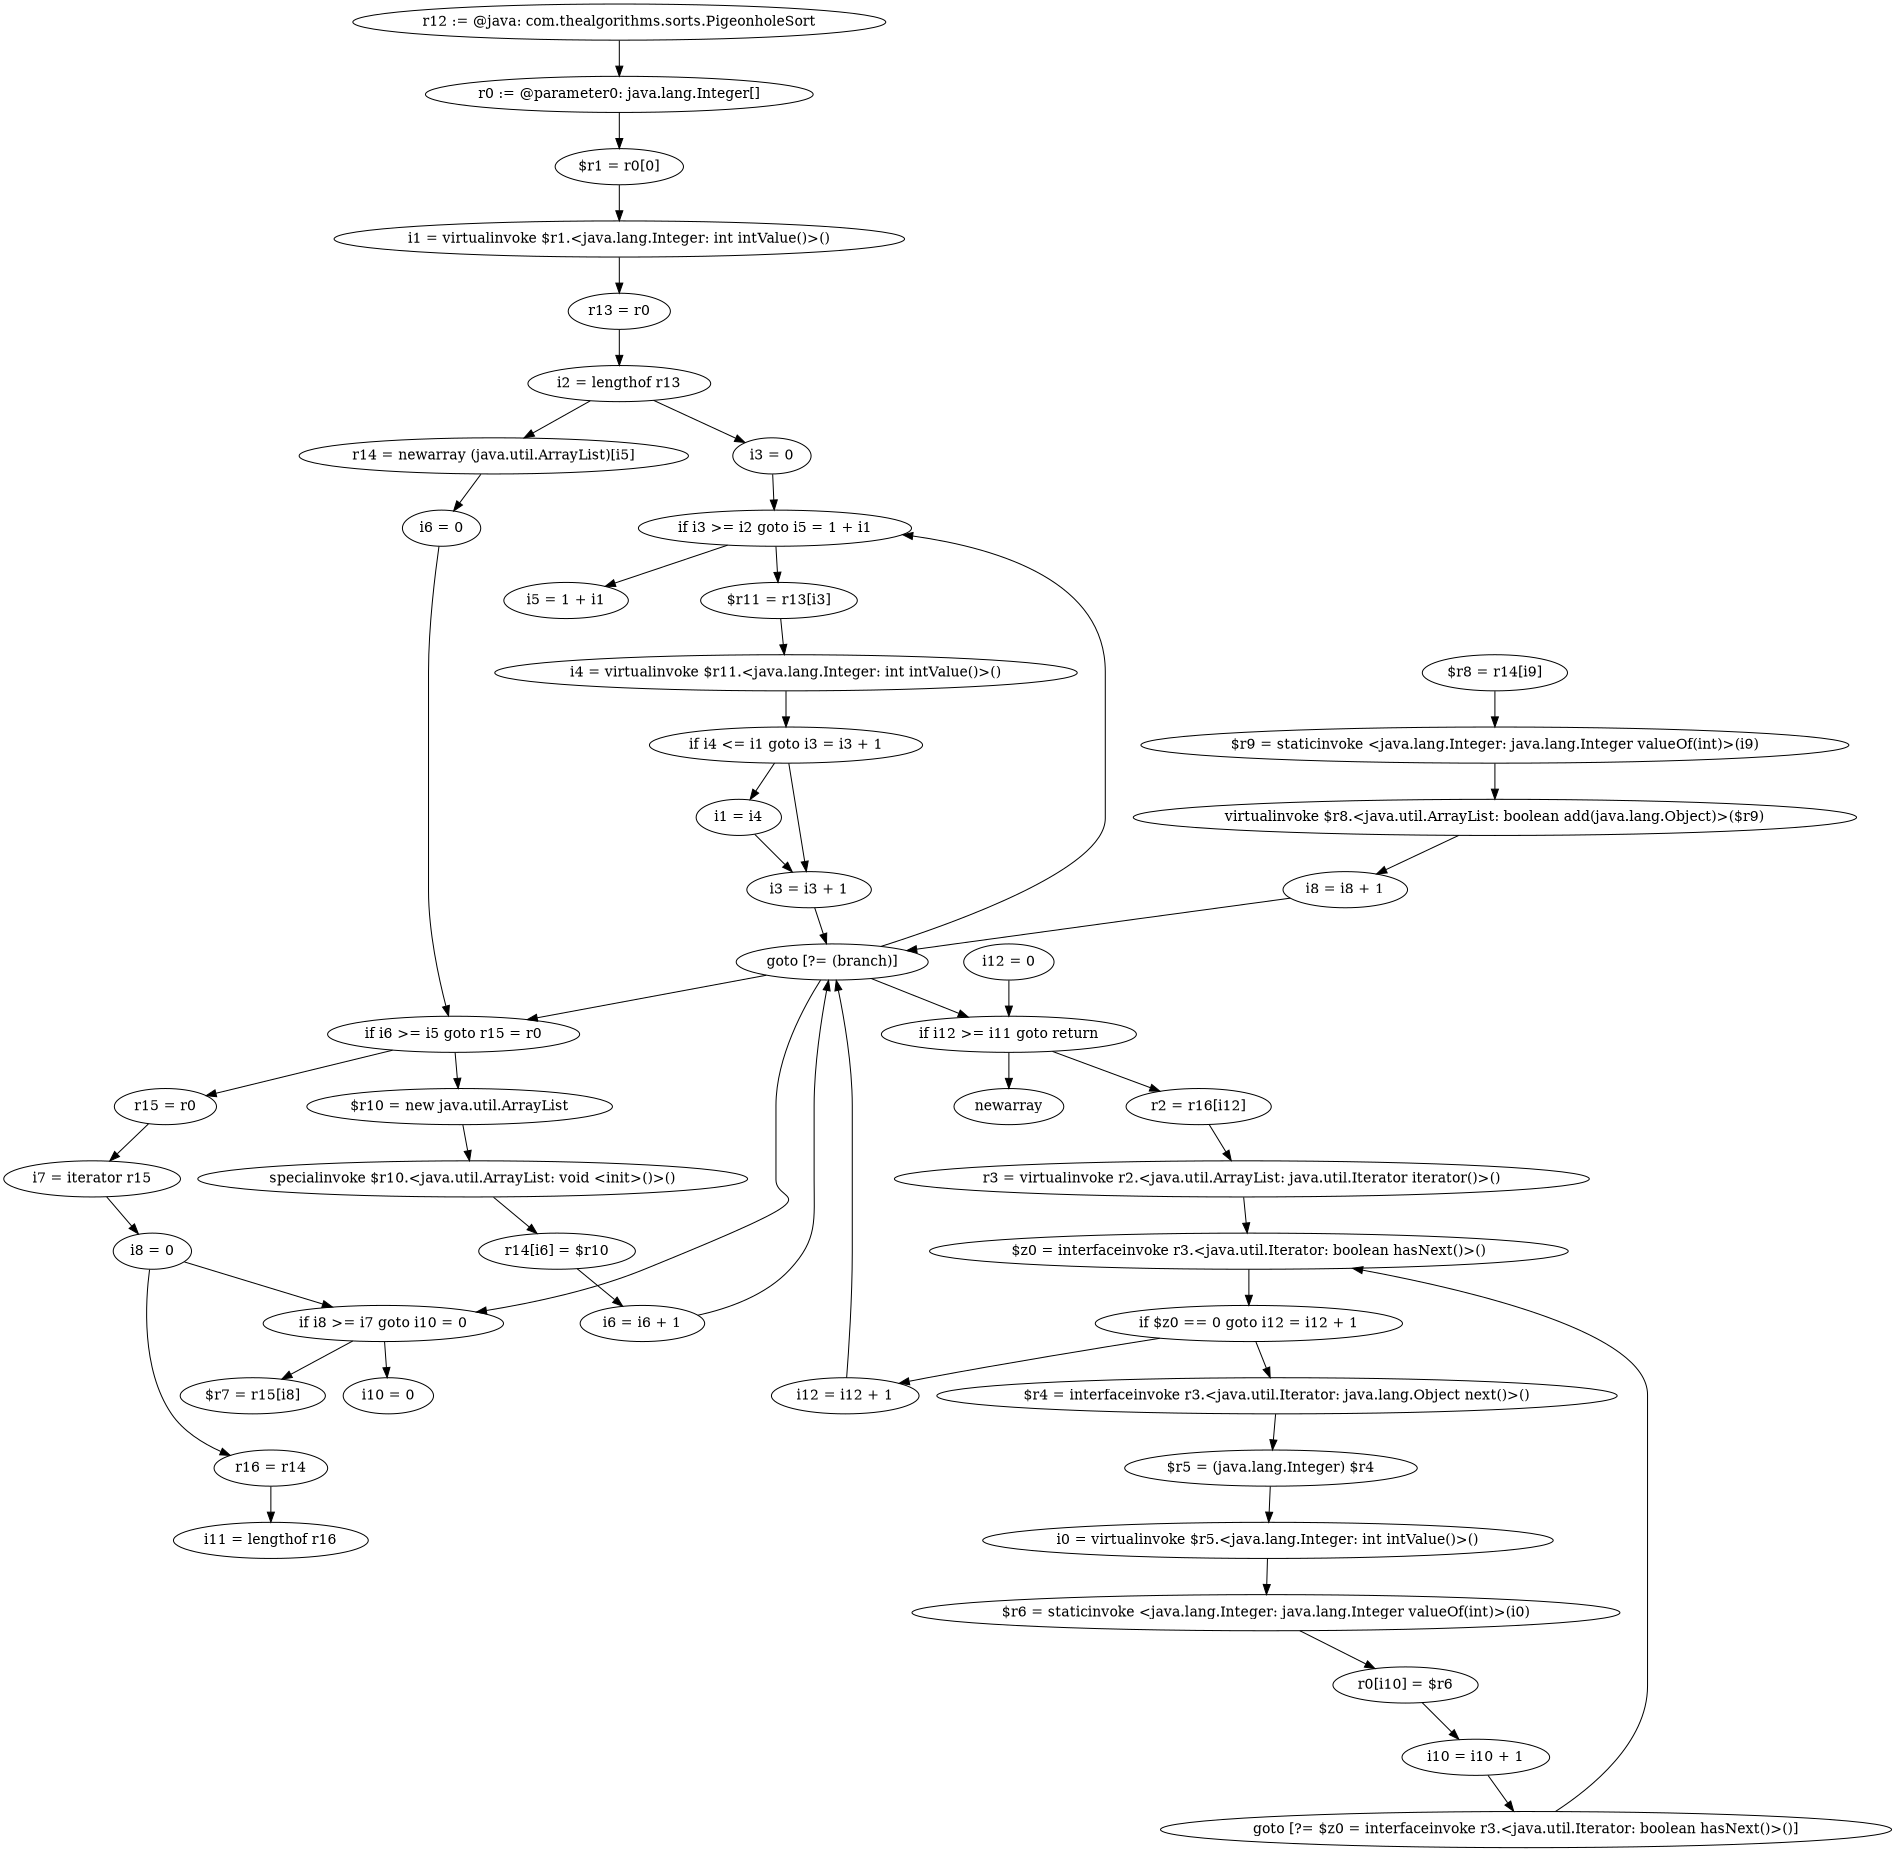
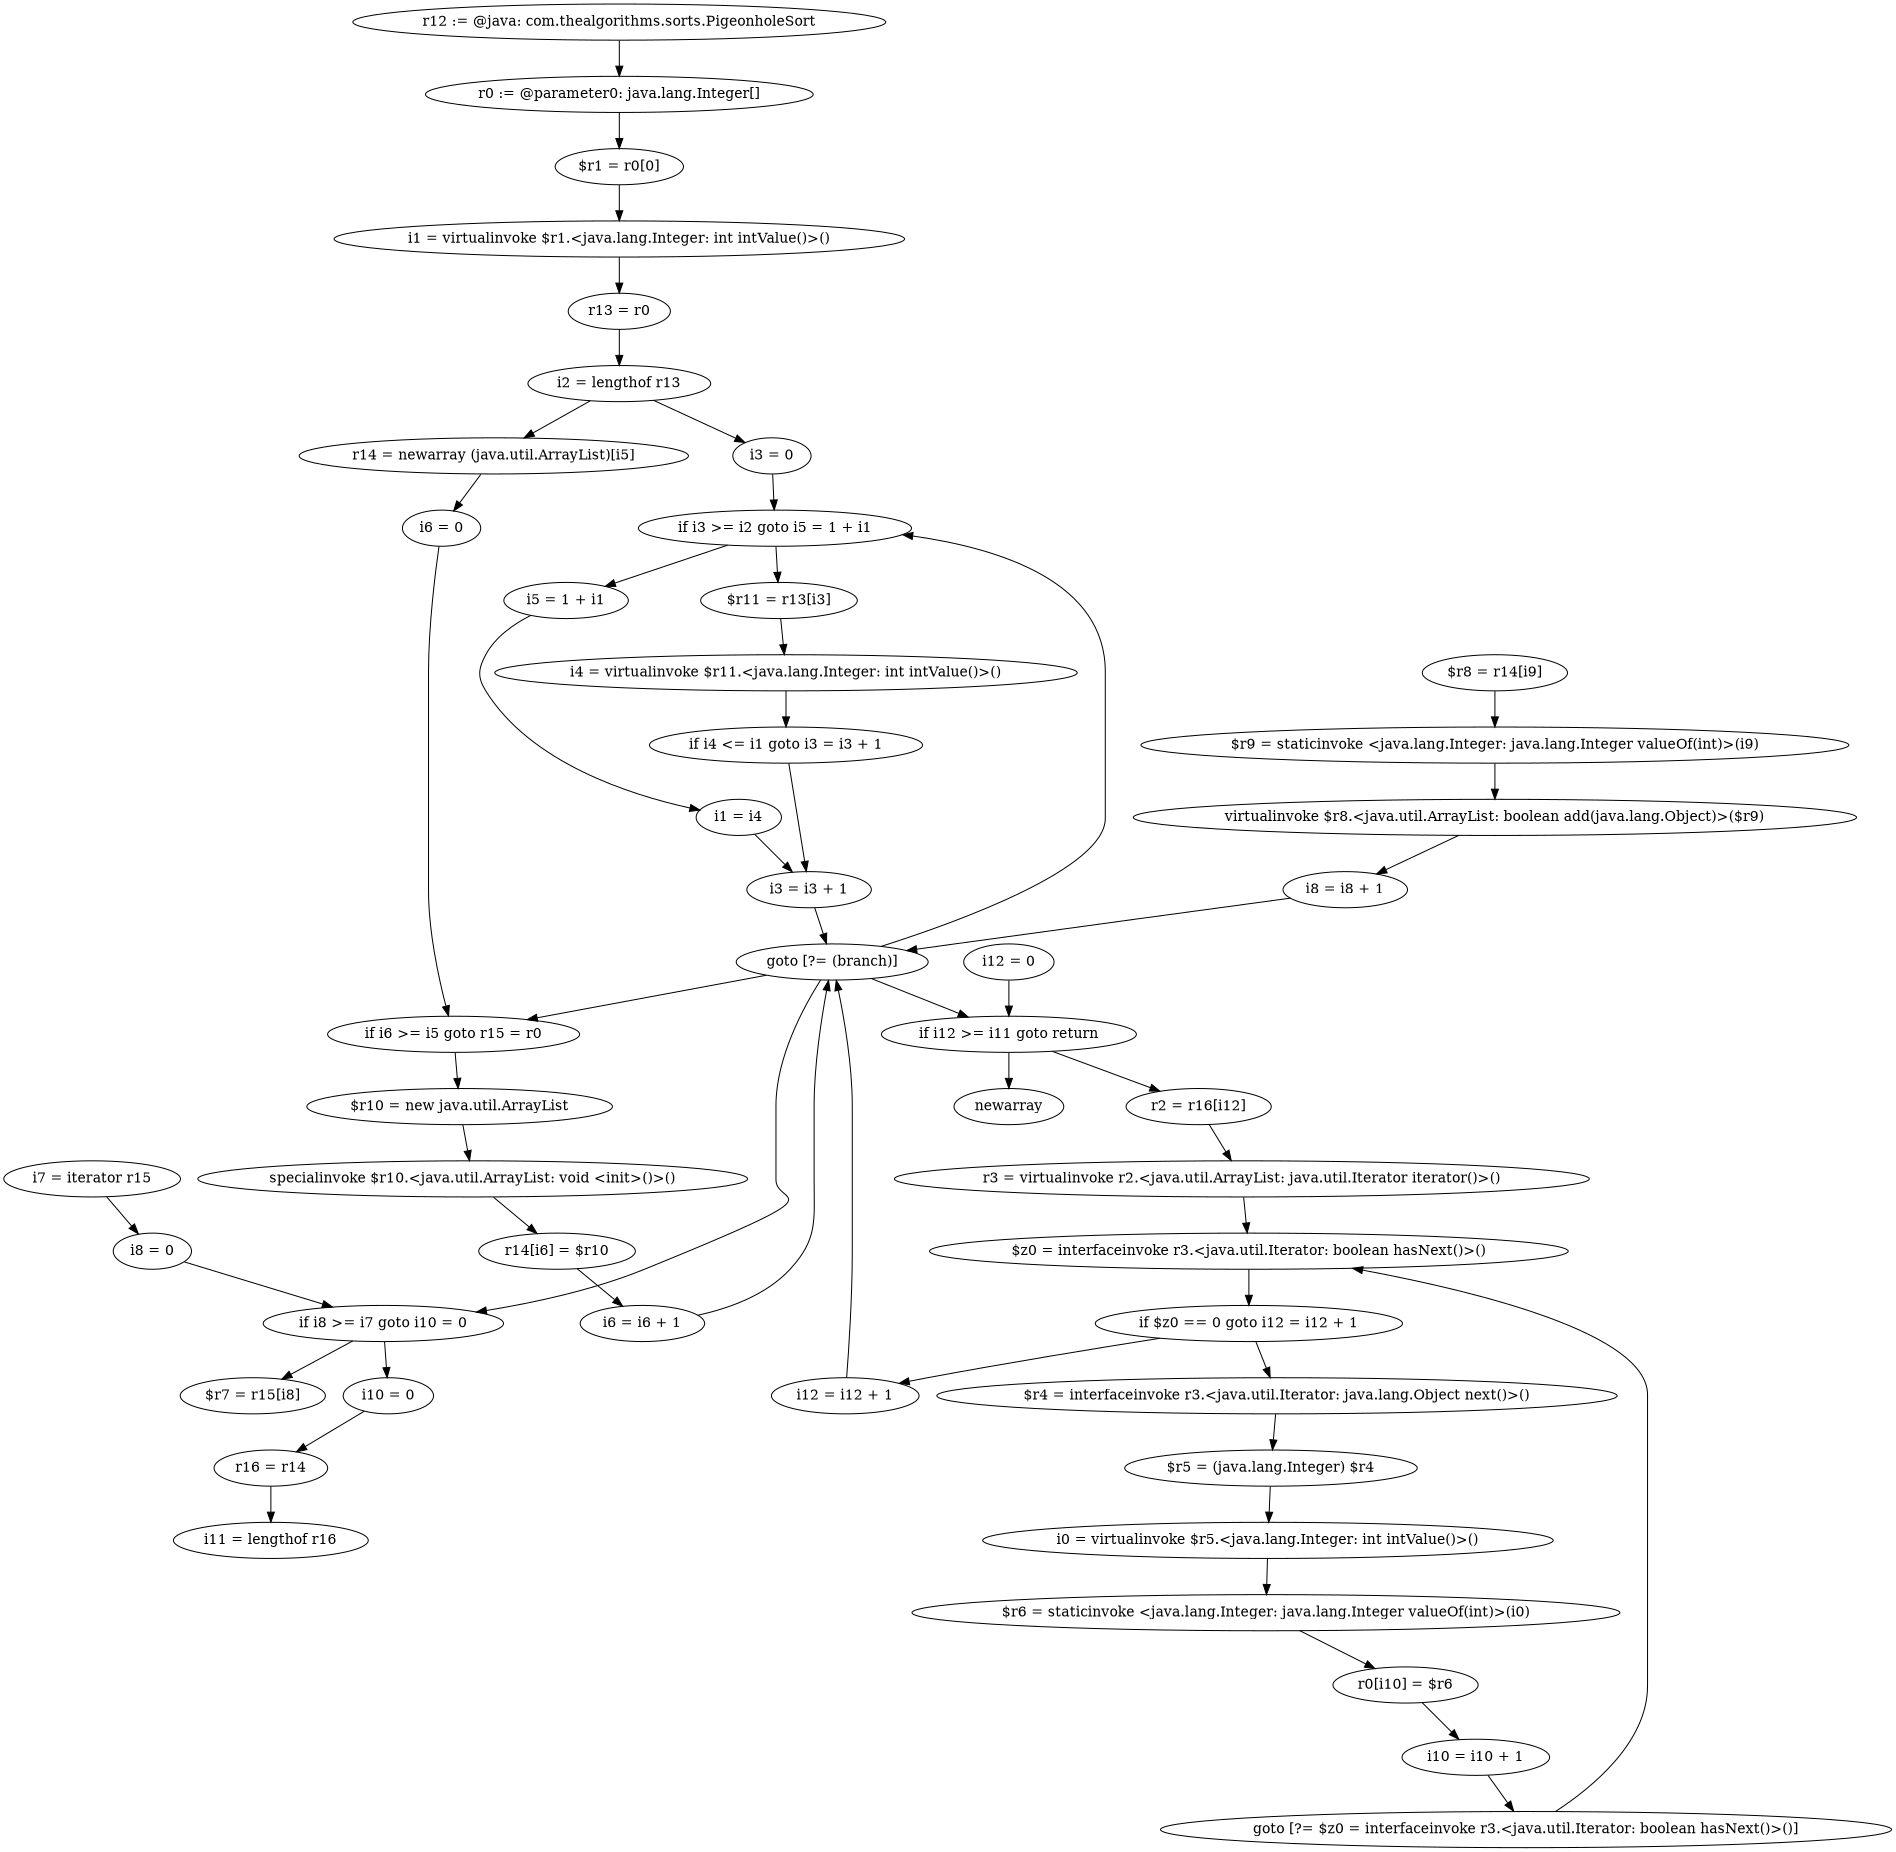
edge "if i4 <= i1 goto i3 = i3 + 1" -> "i1 = i4": now "i5 = 1 + i1" -> "i1 = i4"
node "r15 = r0": removed
edge "i8 = 0" -> "r16 = r14": now "i10 = 0" -> "r16 = r14"
